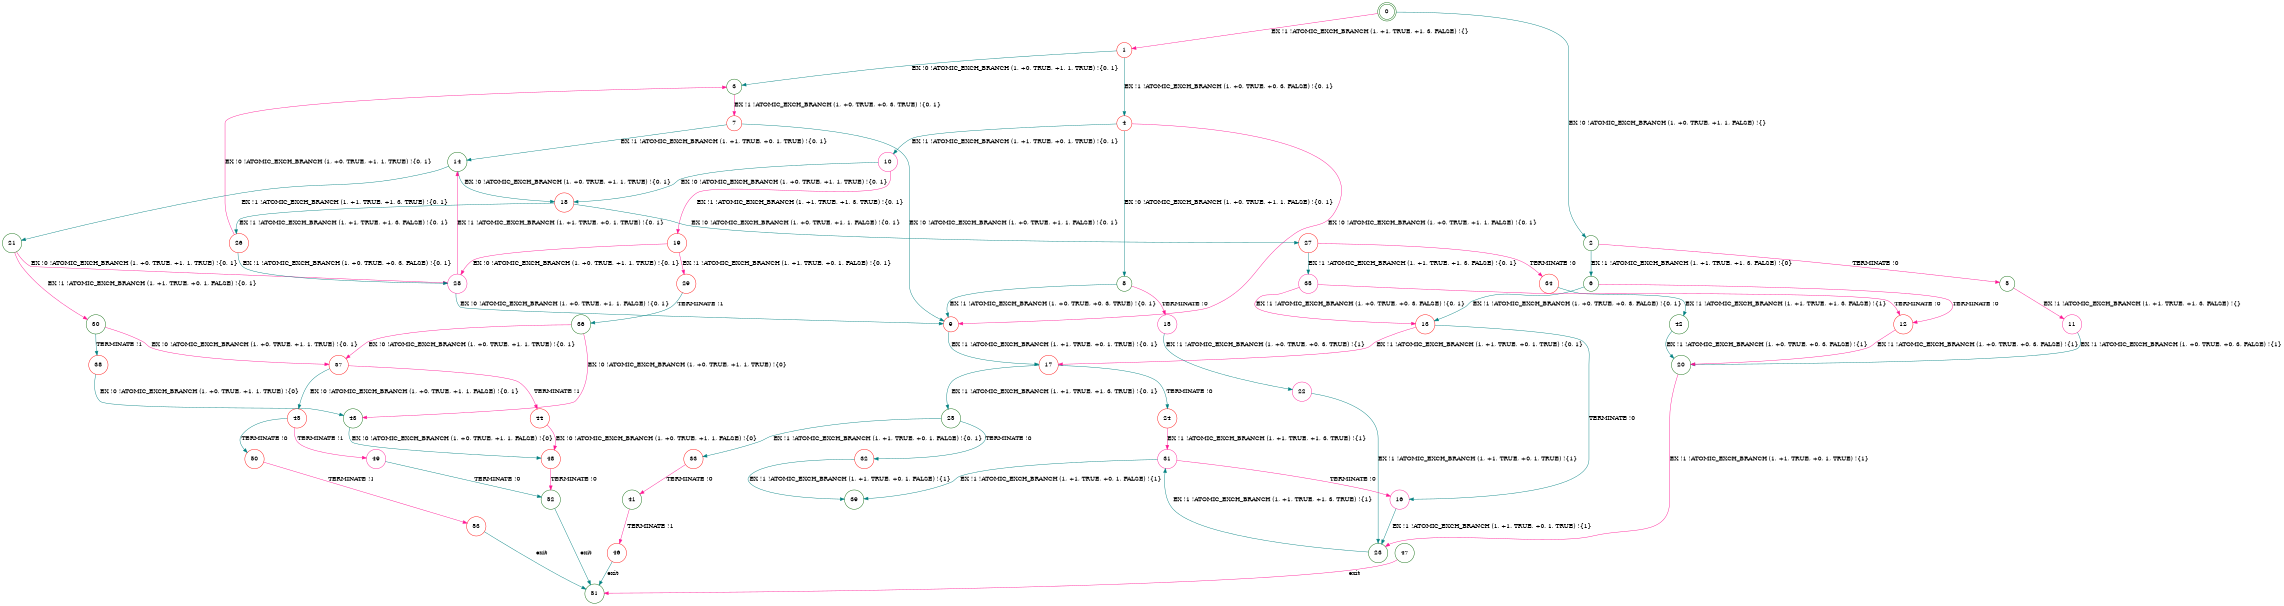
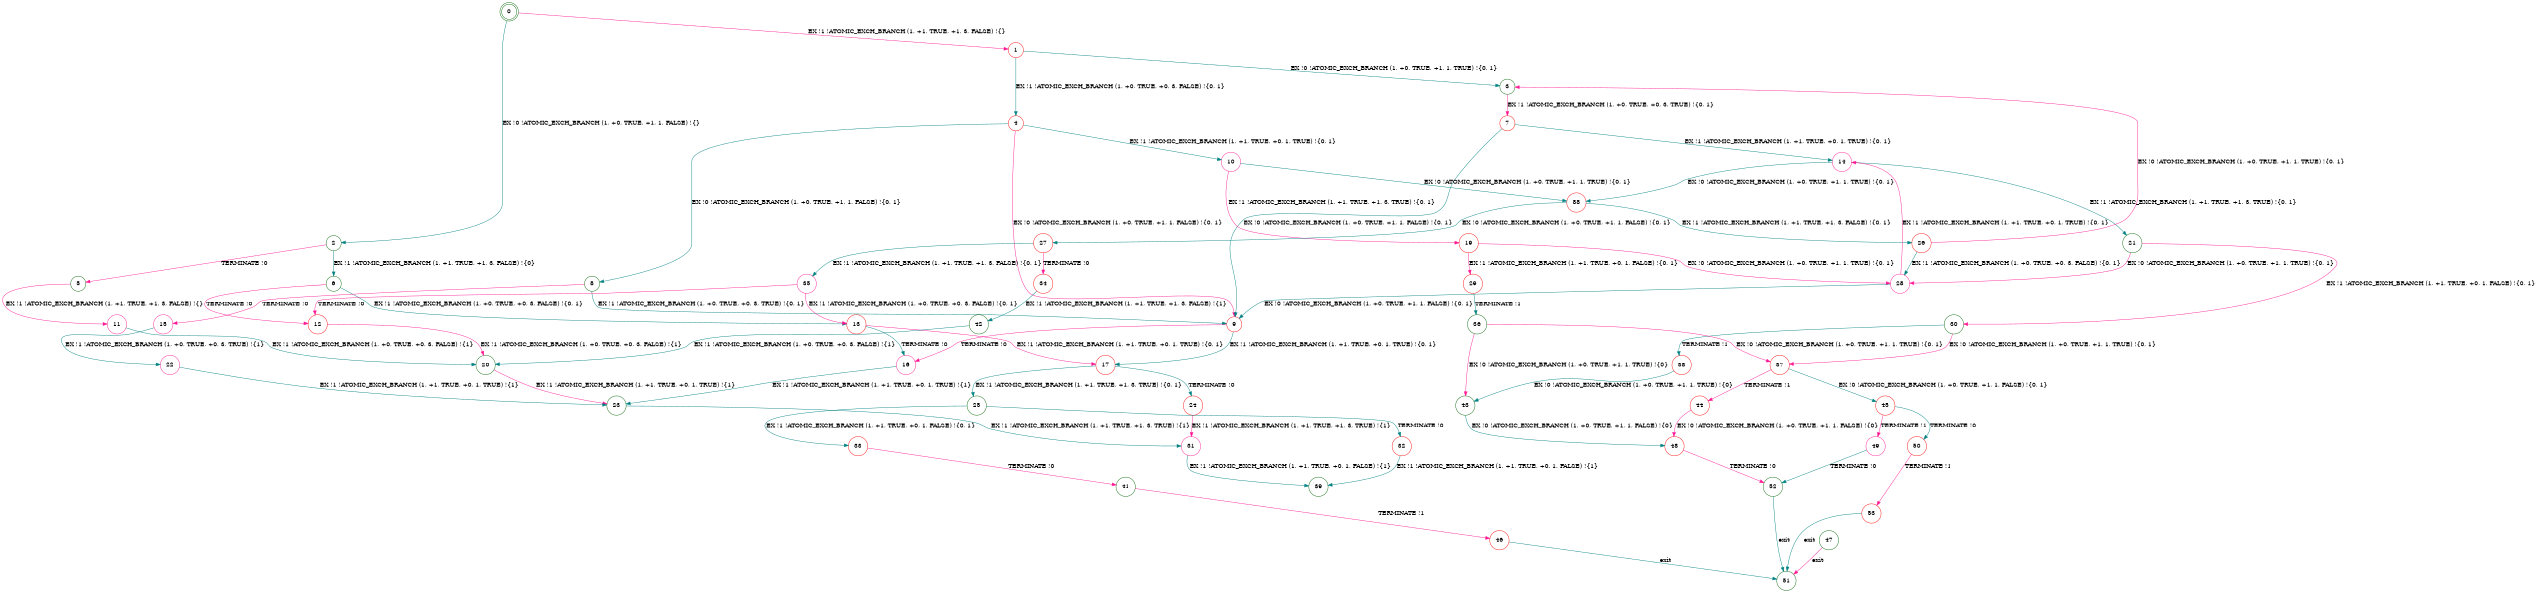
node "14": color darkgreen -> deeppink
node "18": label "18" -> "88"
edge "31" -> "16": now "9" -> "16"
